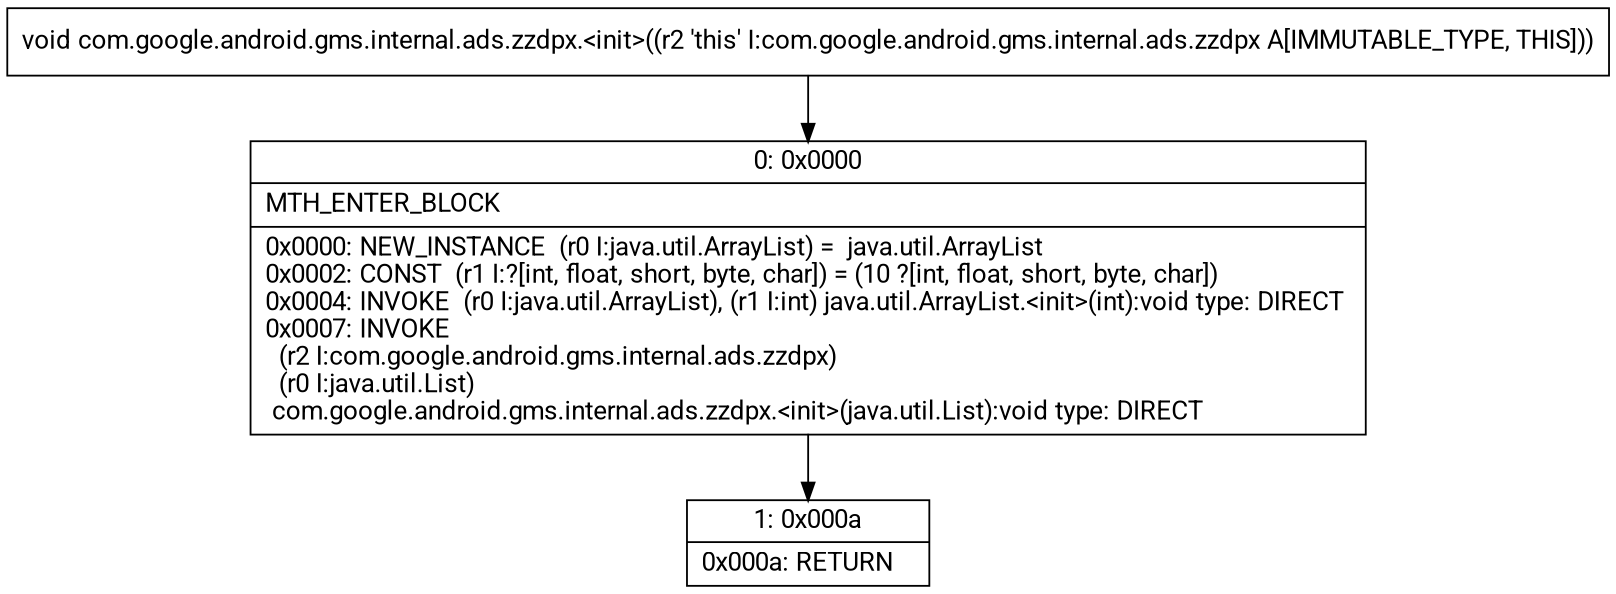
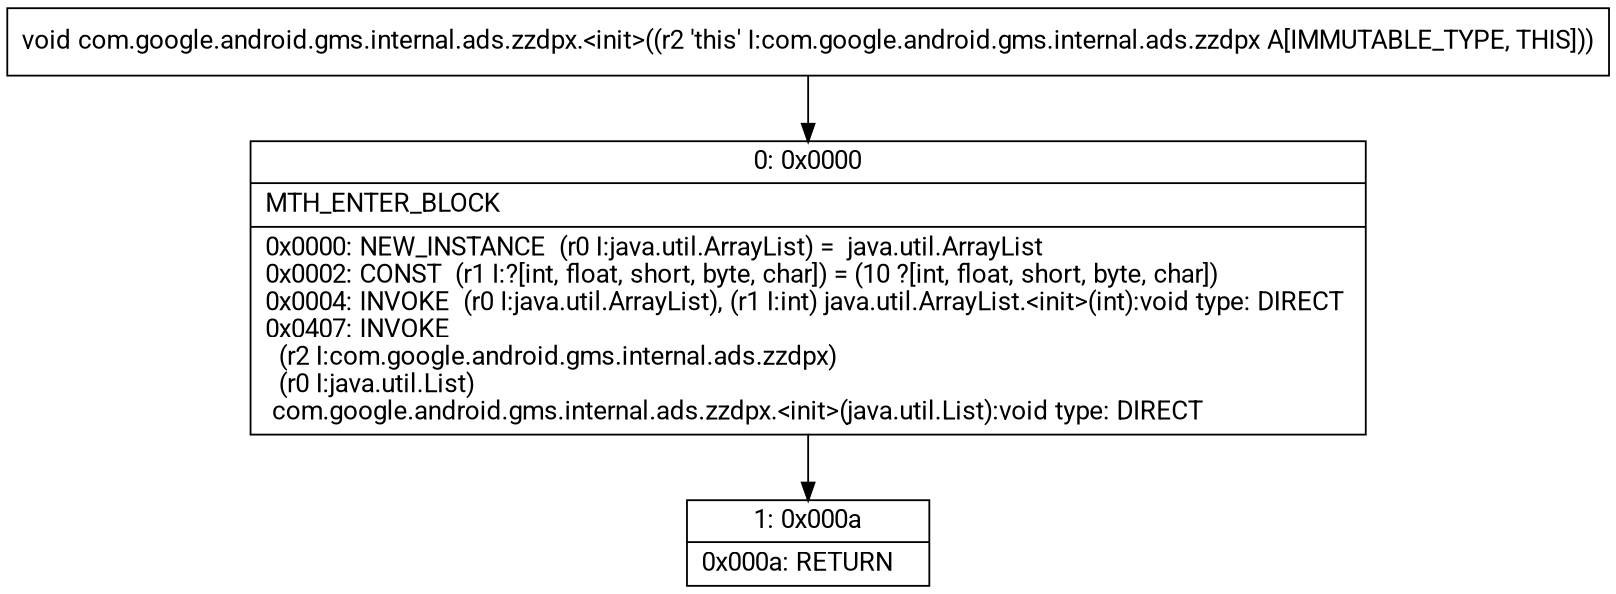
node "0: 0x0000": text "0x0007: INVOKE" -> "0x0407: INVOKE"
